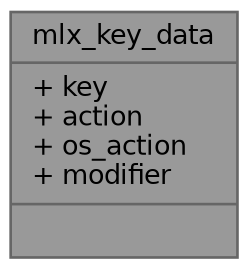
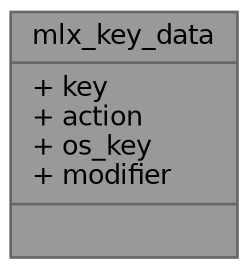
node "mlx_key_data": text "+ os_action" -> "+ os_key"
